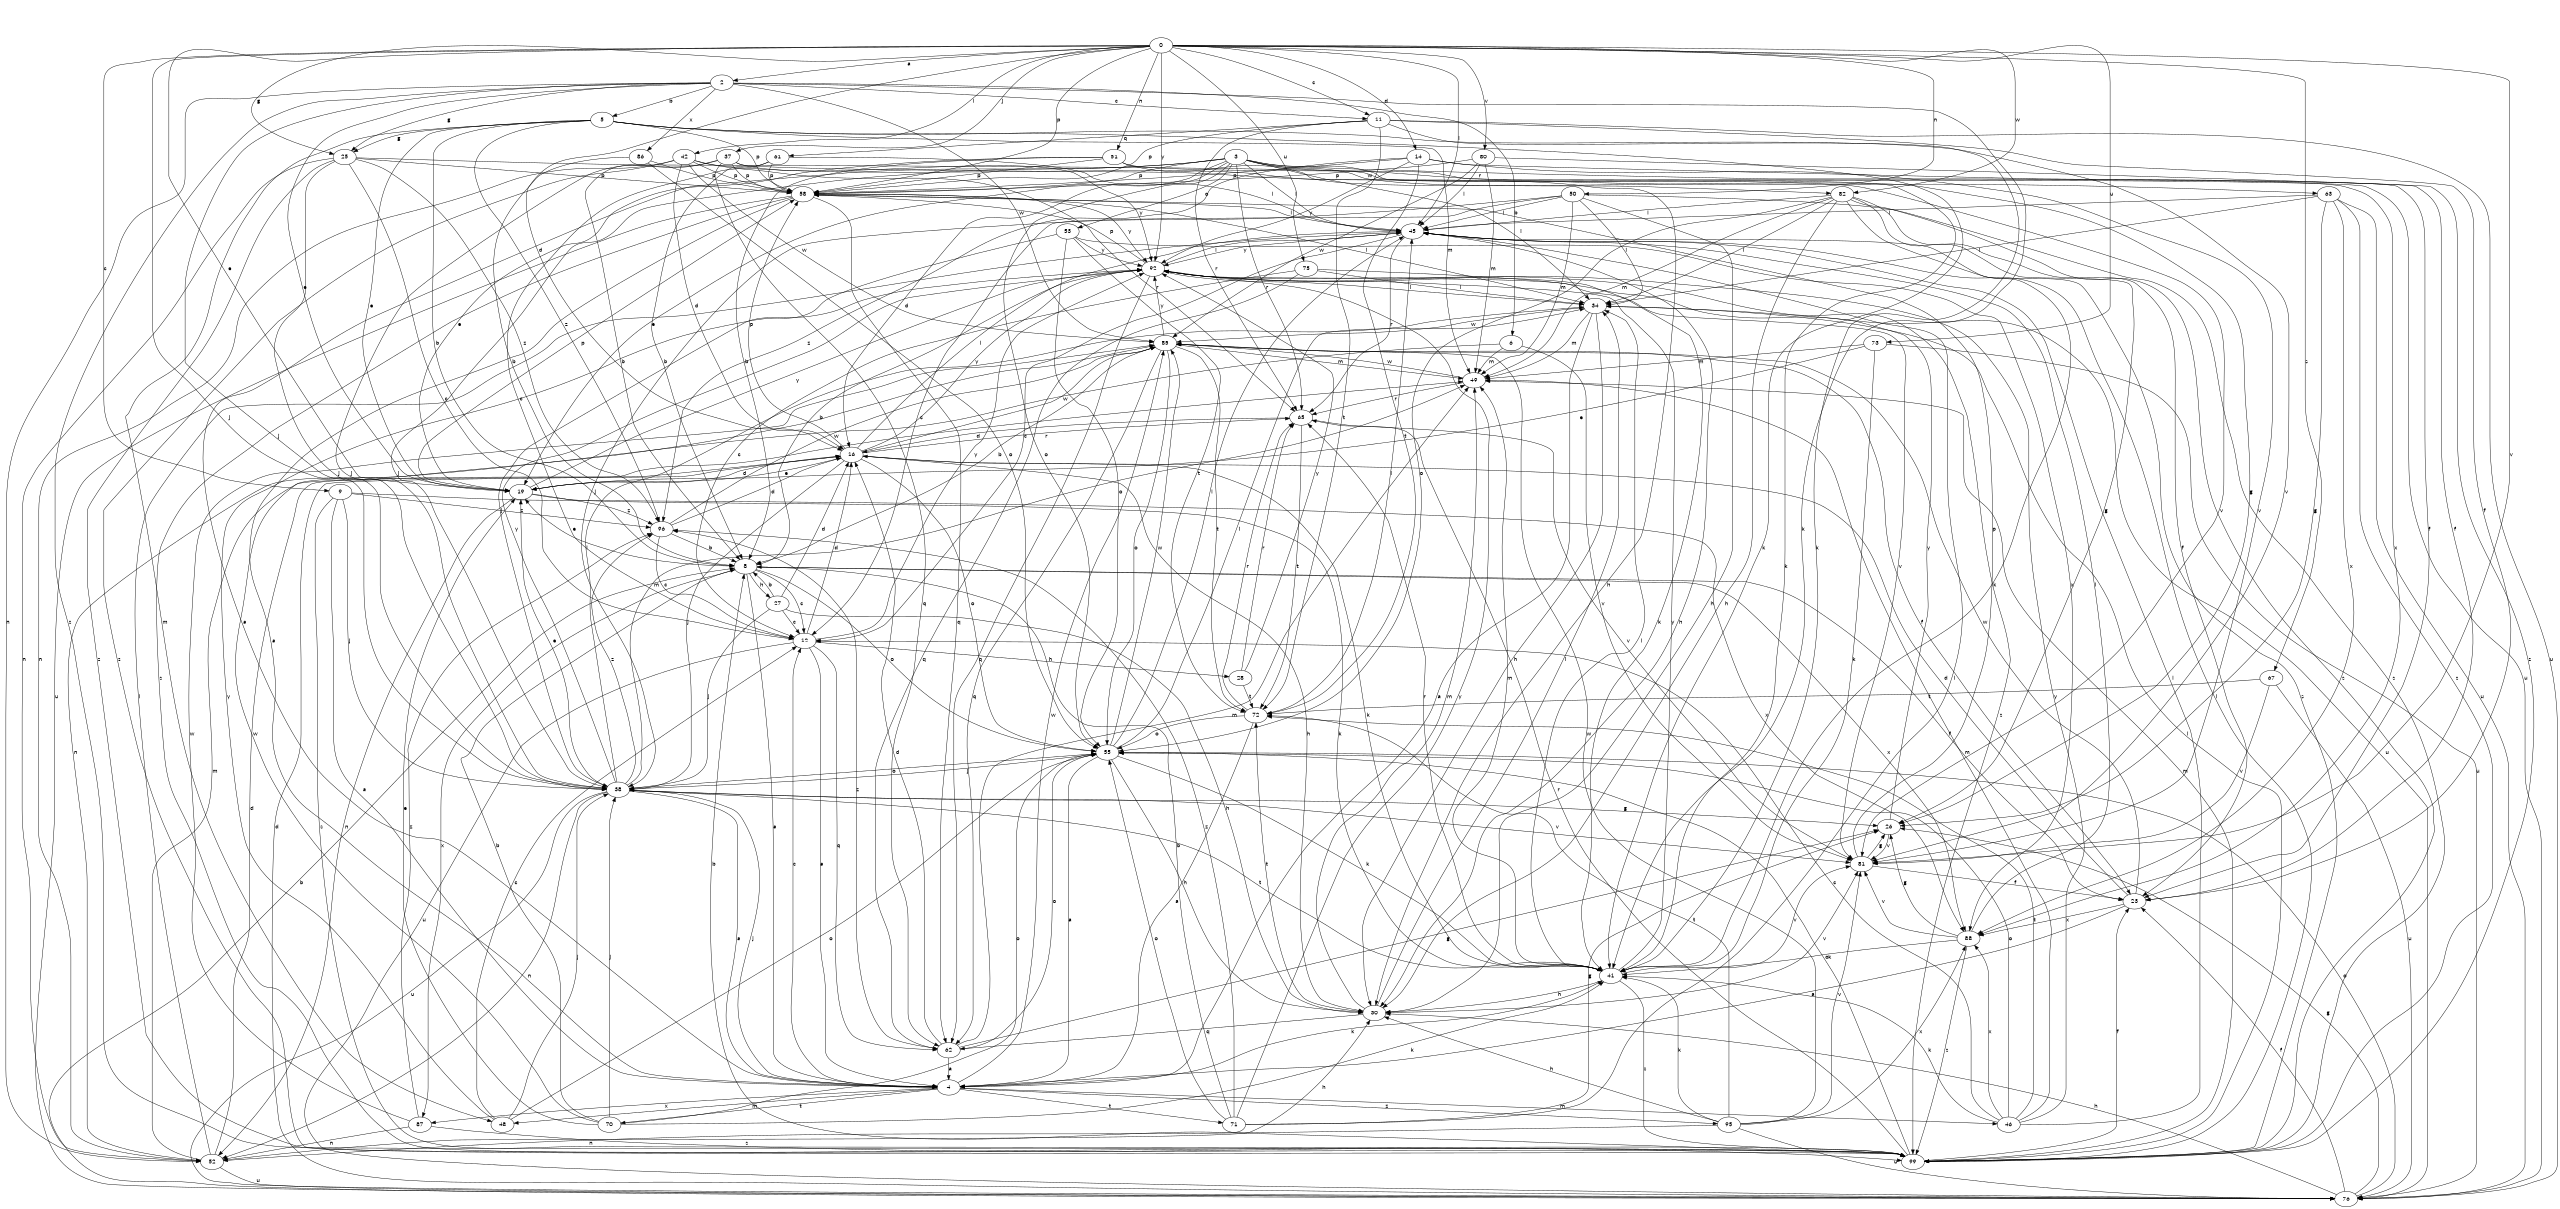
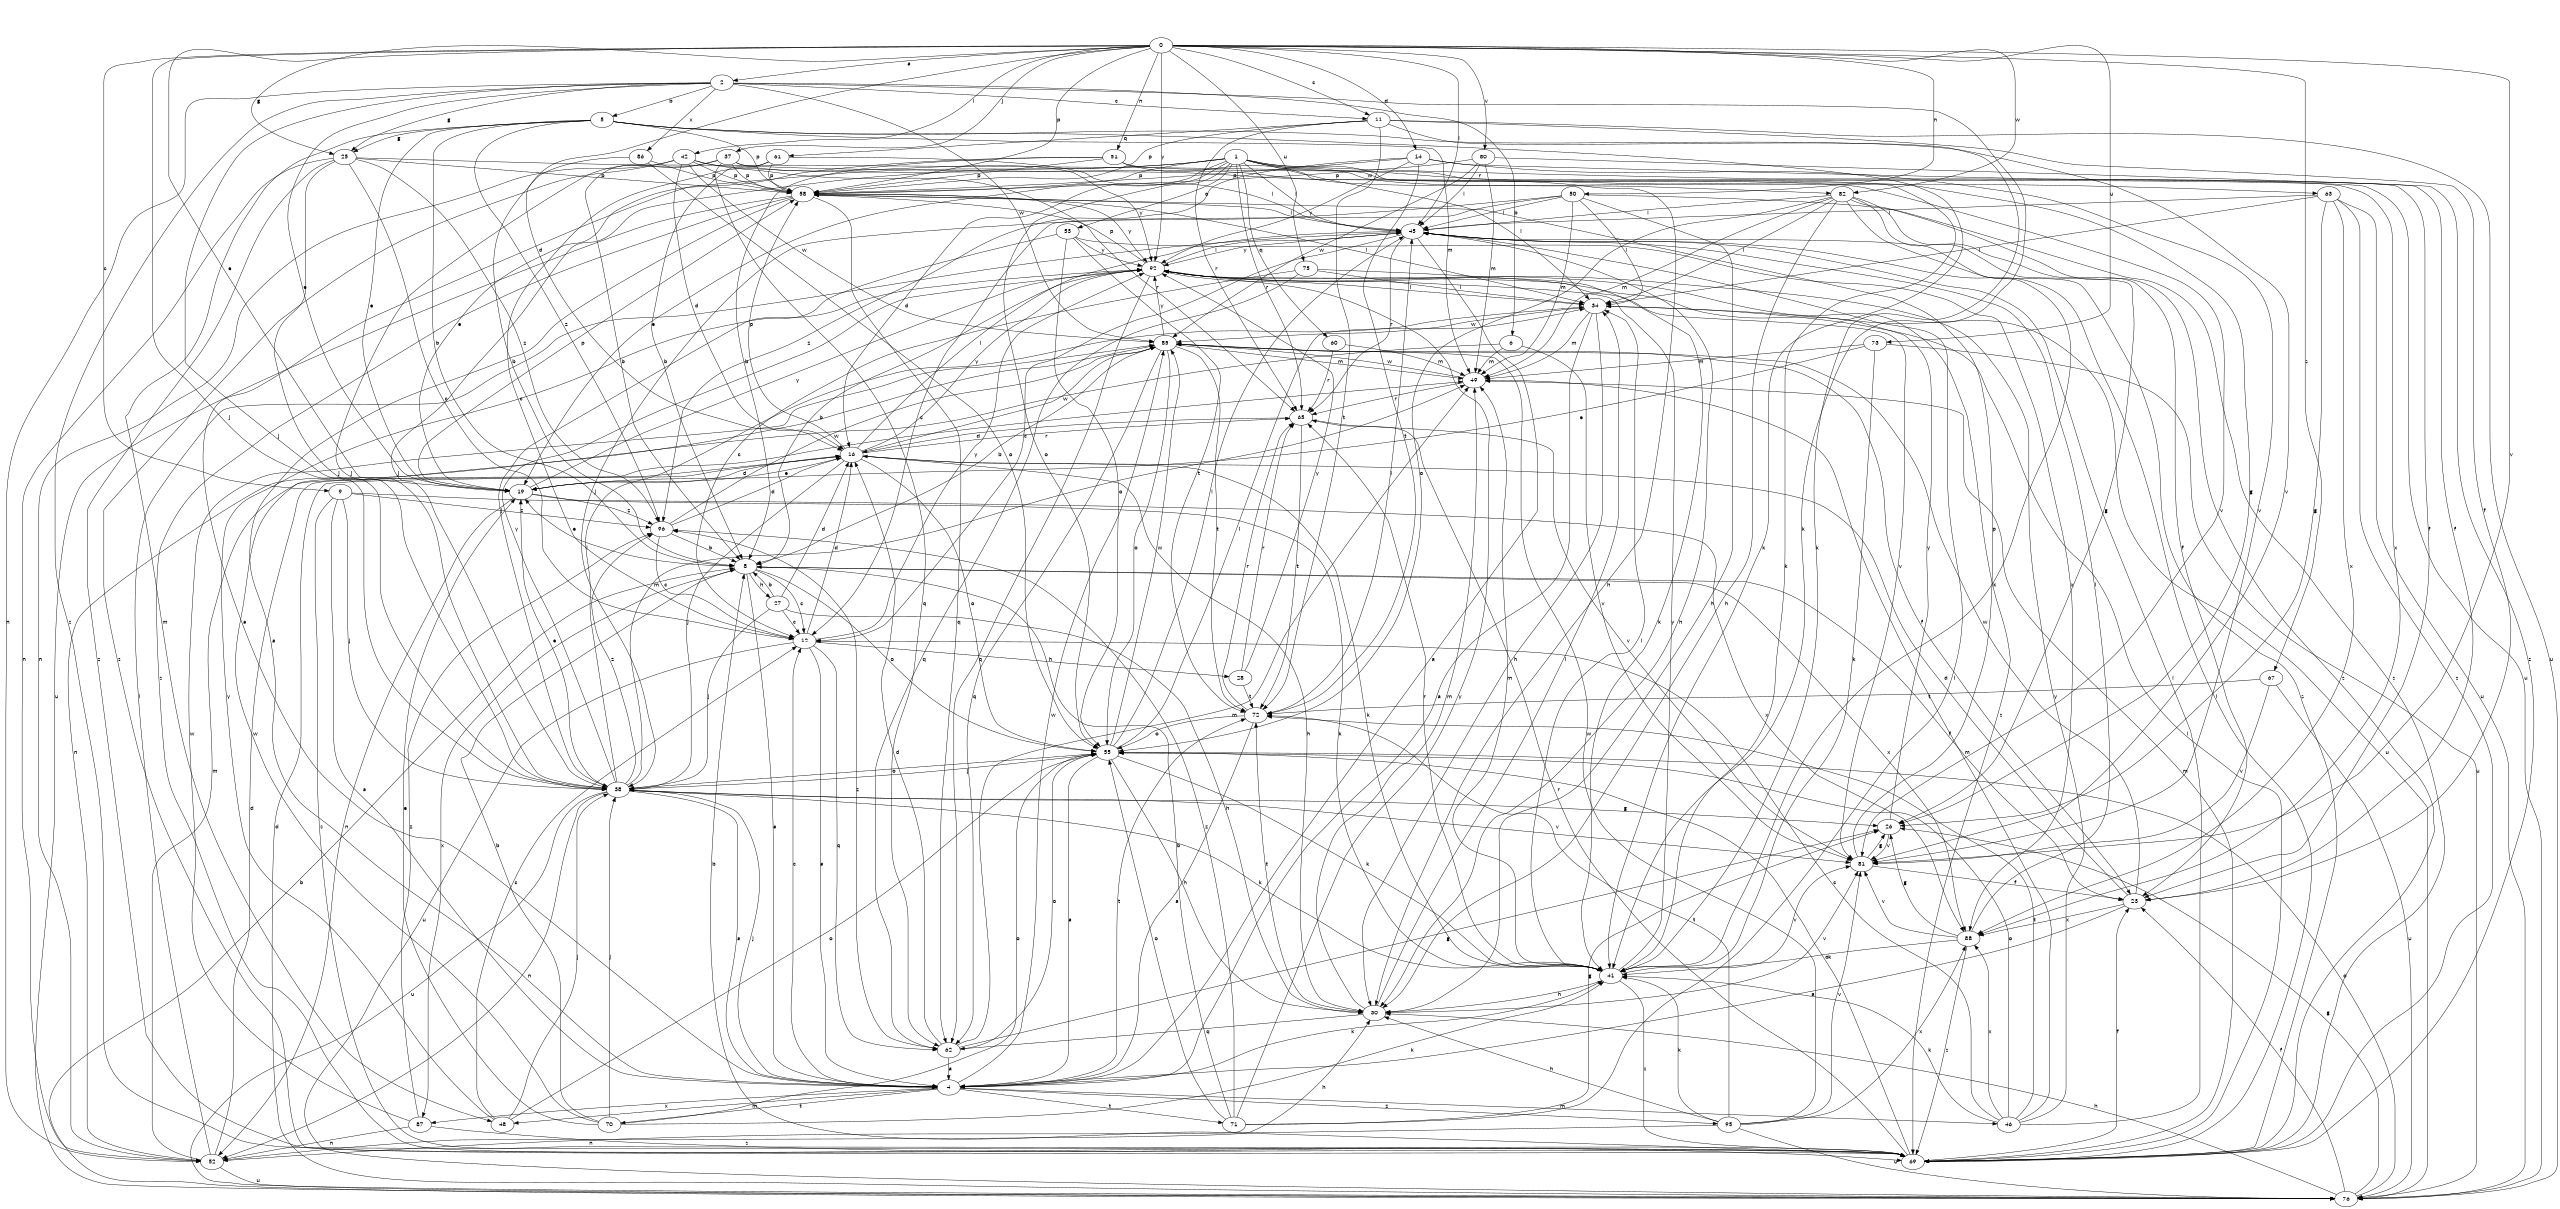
node "3": label "3" -> "1"
node "60": added
edge "45" -> "4": added, label "a"
edge "38" -> "41": label "t" -> "k"
edge "4" -> "72": added, label "t"
node "99": label "99" -> "69"
